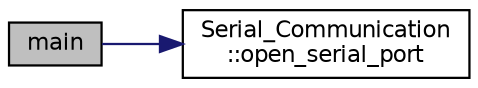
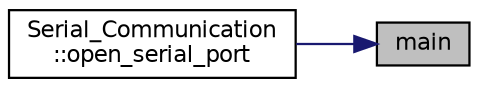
edge "main" -> "Serial_Communication ::open_serial_port": reversed
